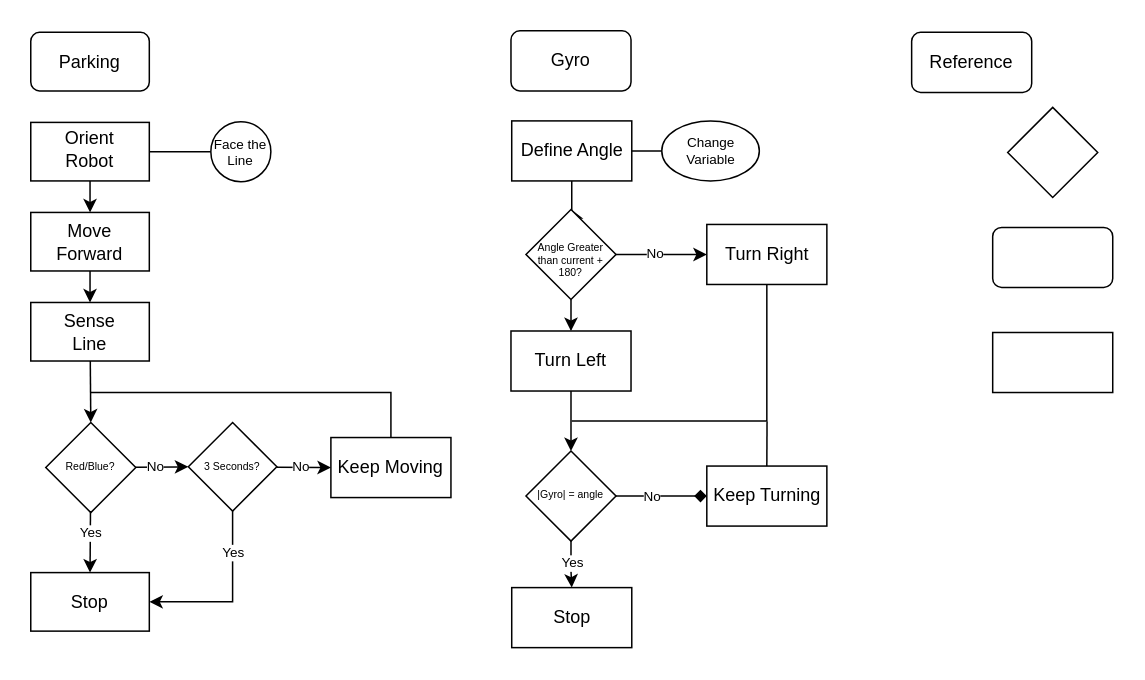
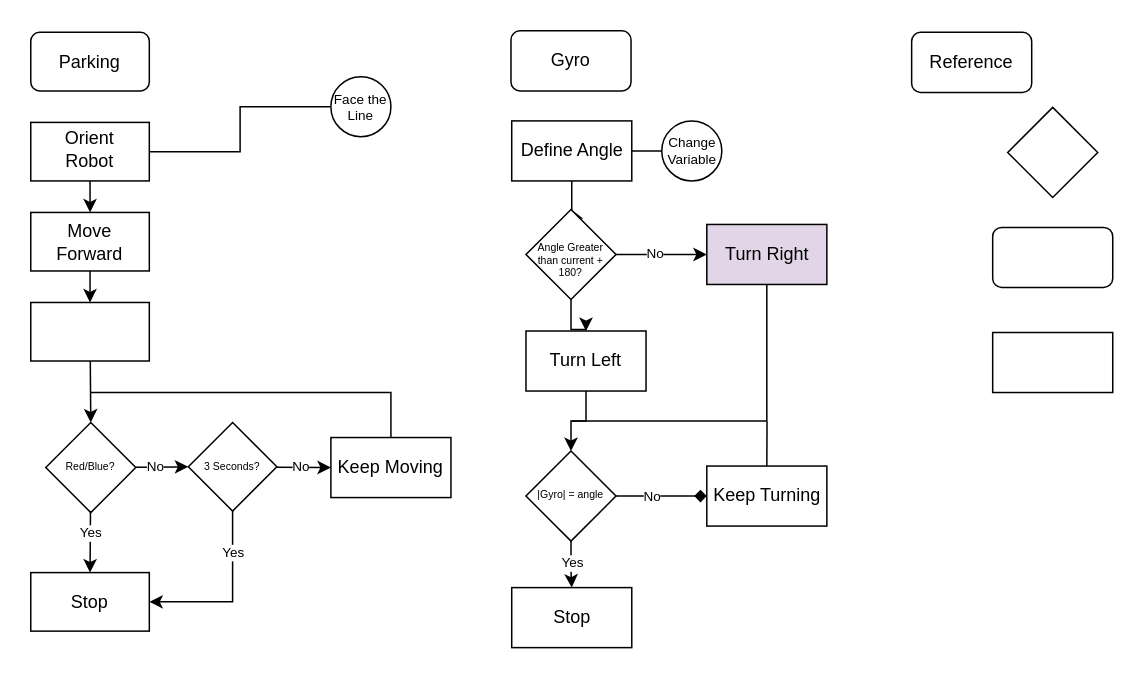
node "Change Variable": size 98x60 -> 60x60
node "Face the Line": moved (241, 152) -> (361, 107)
node "Turn Right": fillcolor #ffffff -> #e1d5e7
node "Sense Line": removed
node "Turn Left": moved (571, 361) -> (586, 361)
